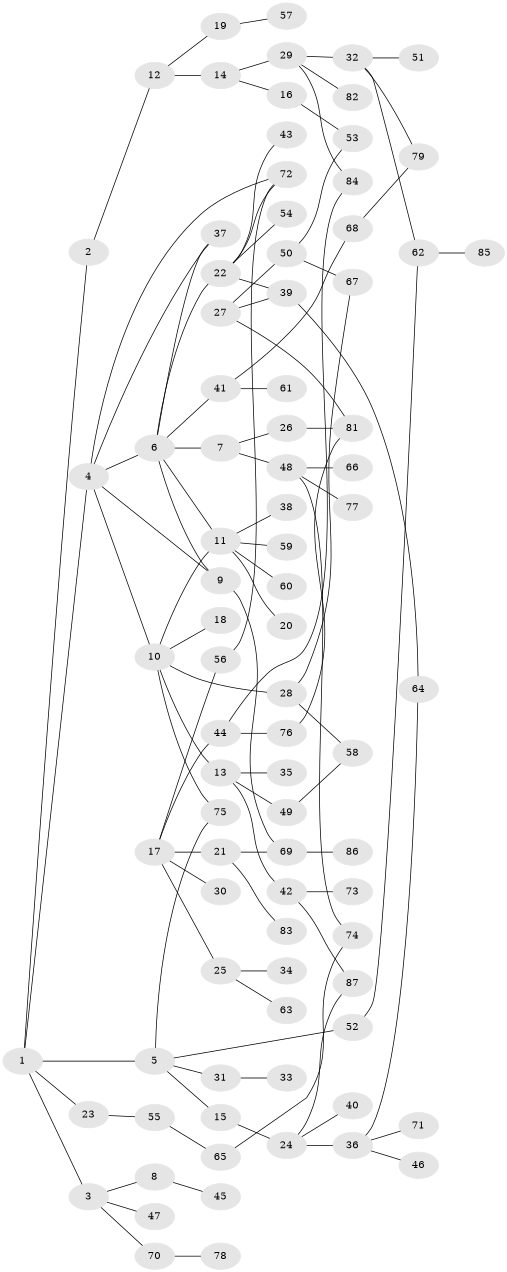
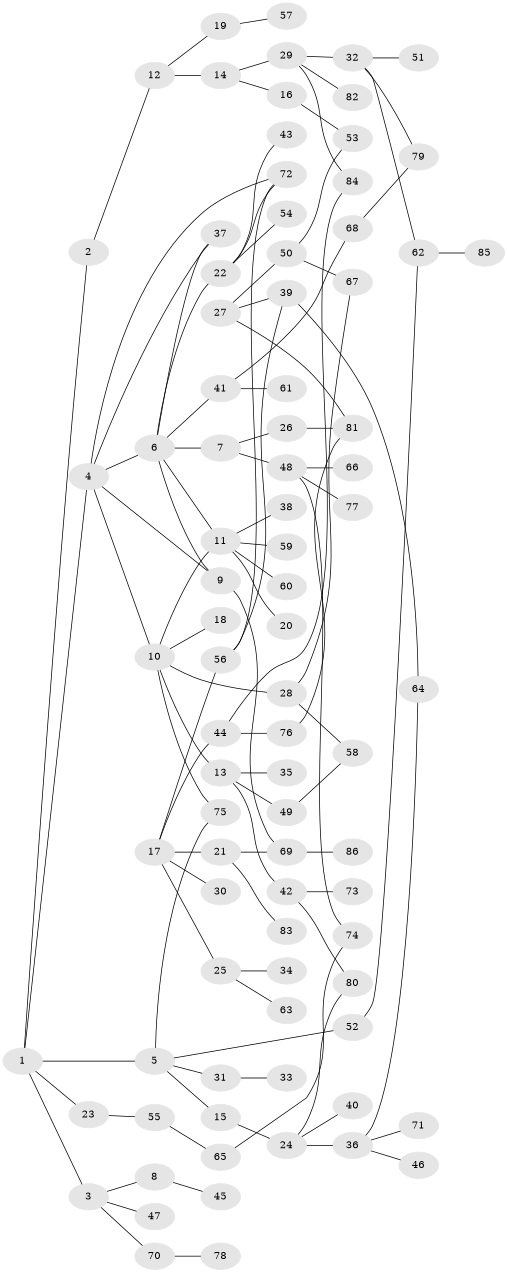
edge "22" -- "39": now "56" -- "39"
node "87": label "87" -> "80"
